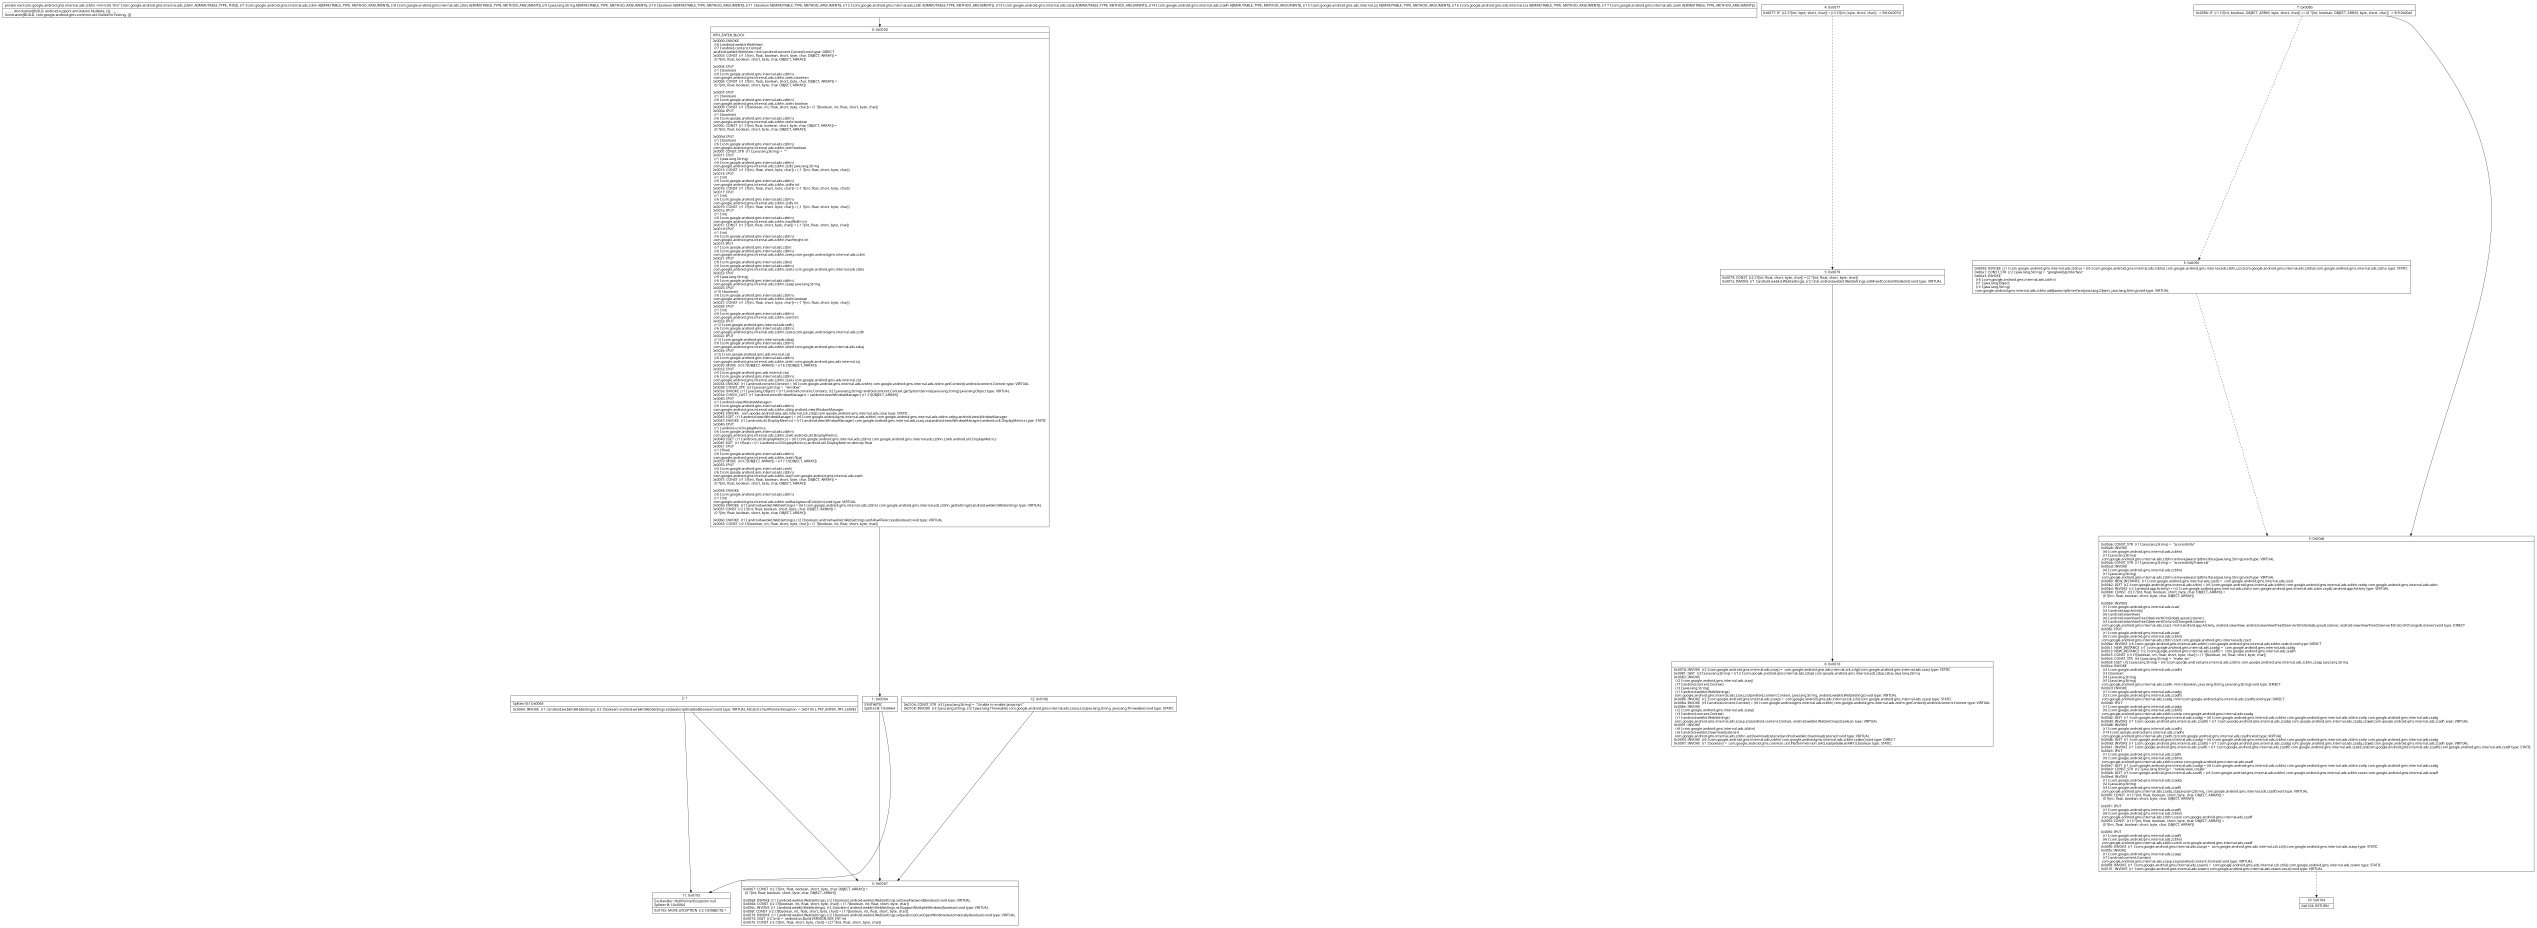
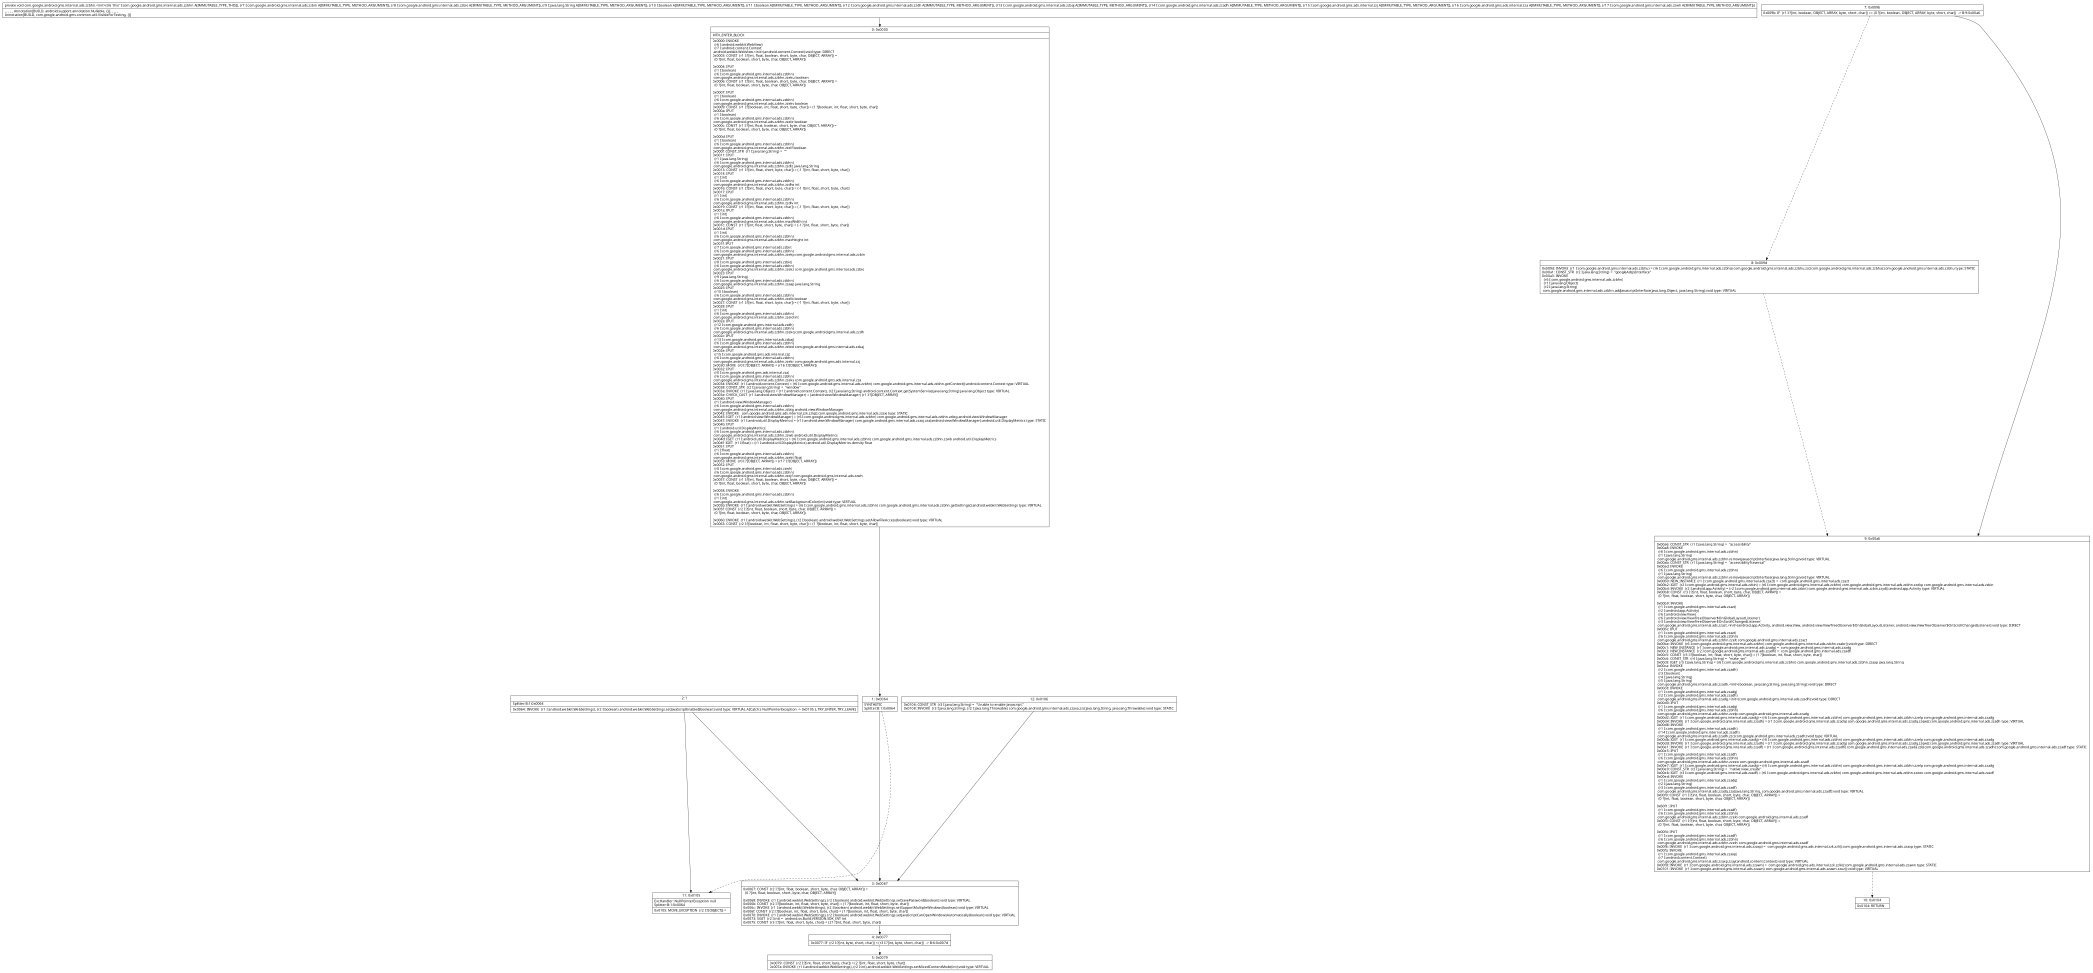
node "0: 0x0000": text "0x0055: IPUT" -> "0x0052: IPUT"
node "6: 0x007d": removed
edge "1: 0x0064" -> "11: 0x0105": style solid -> dashed
edge "3: 0x0067" -> "4: 0x0077": added
